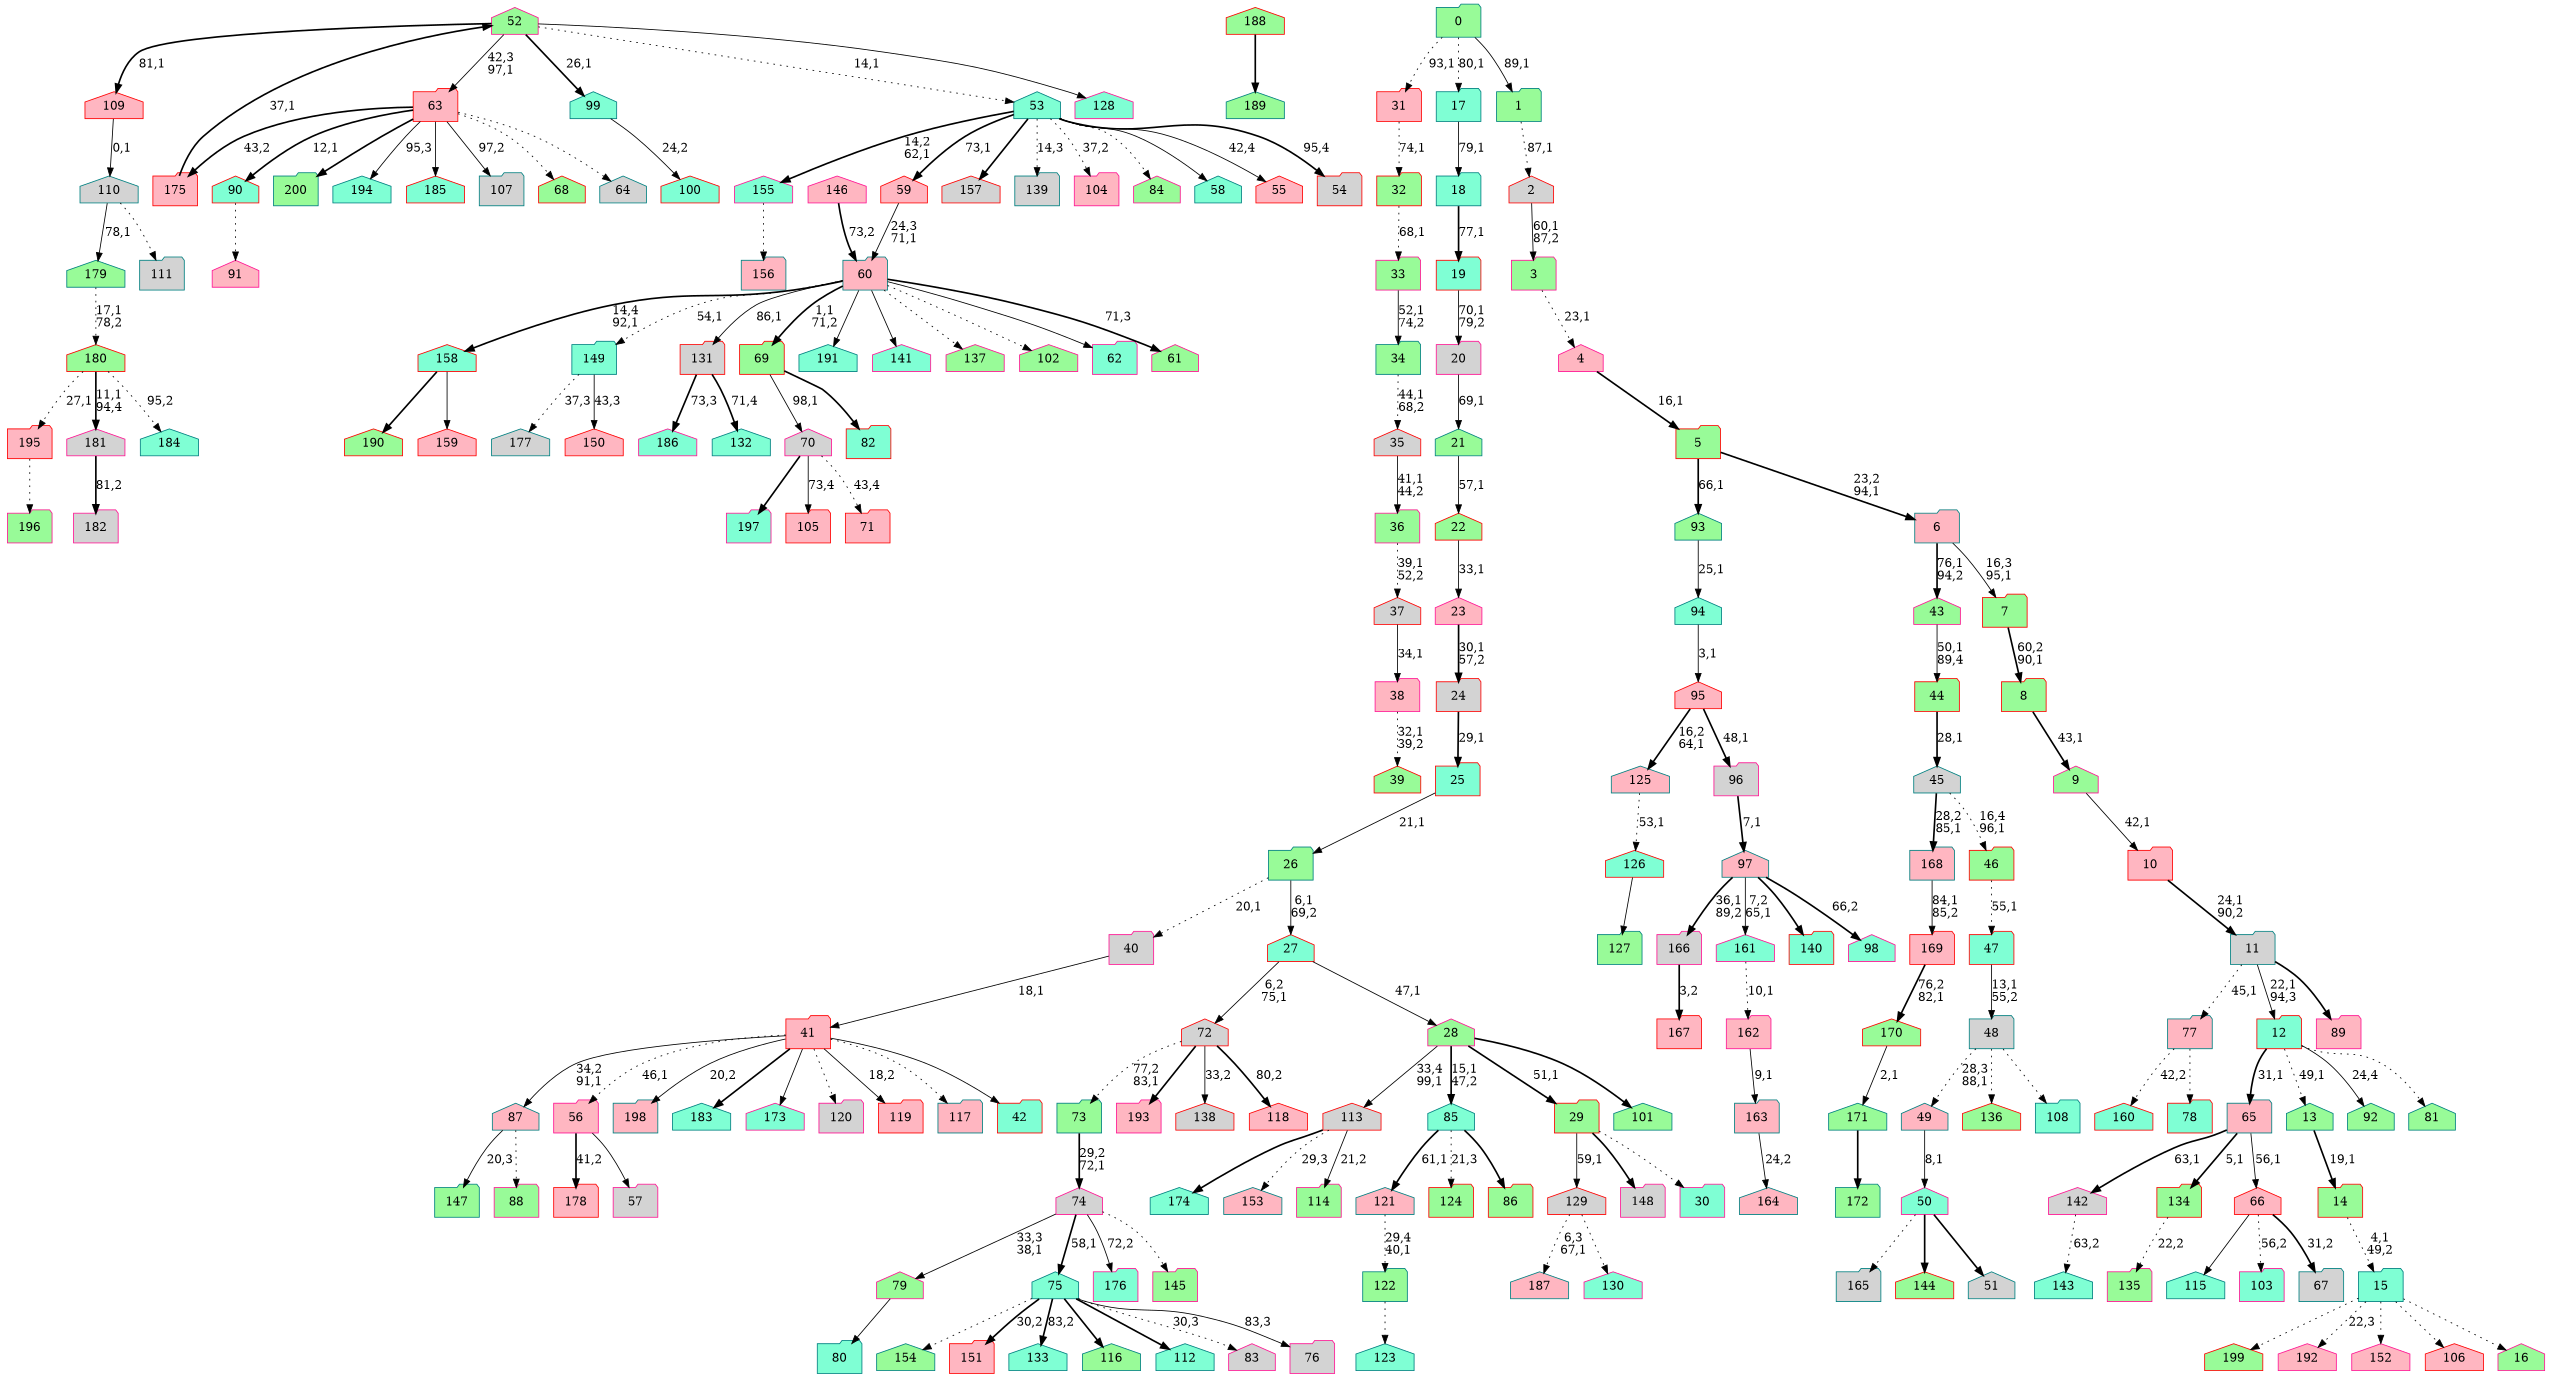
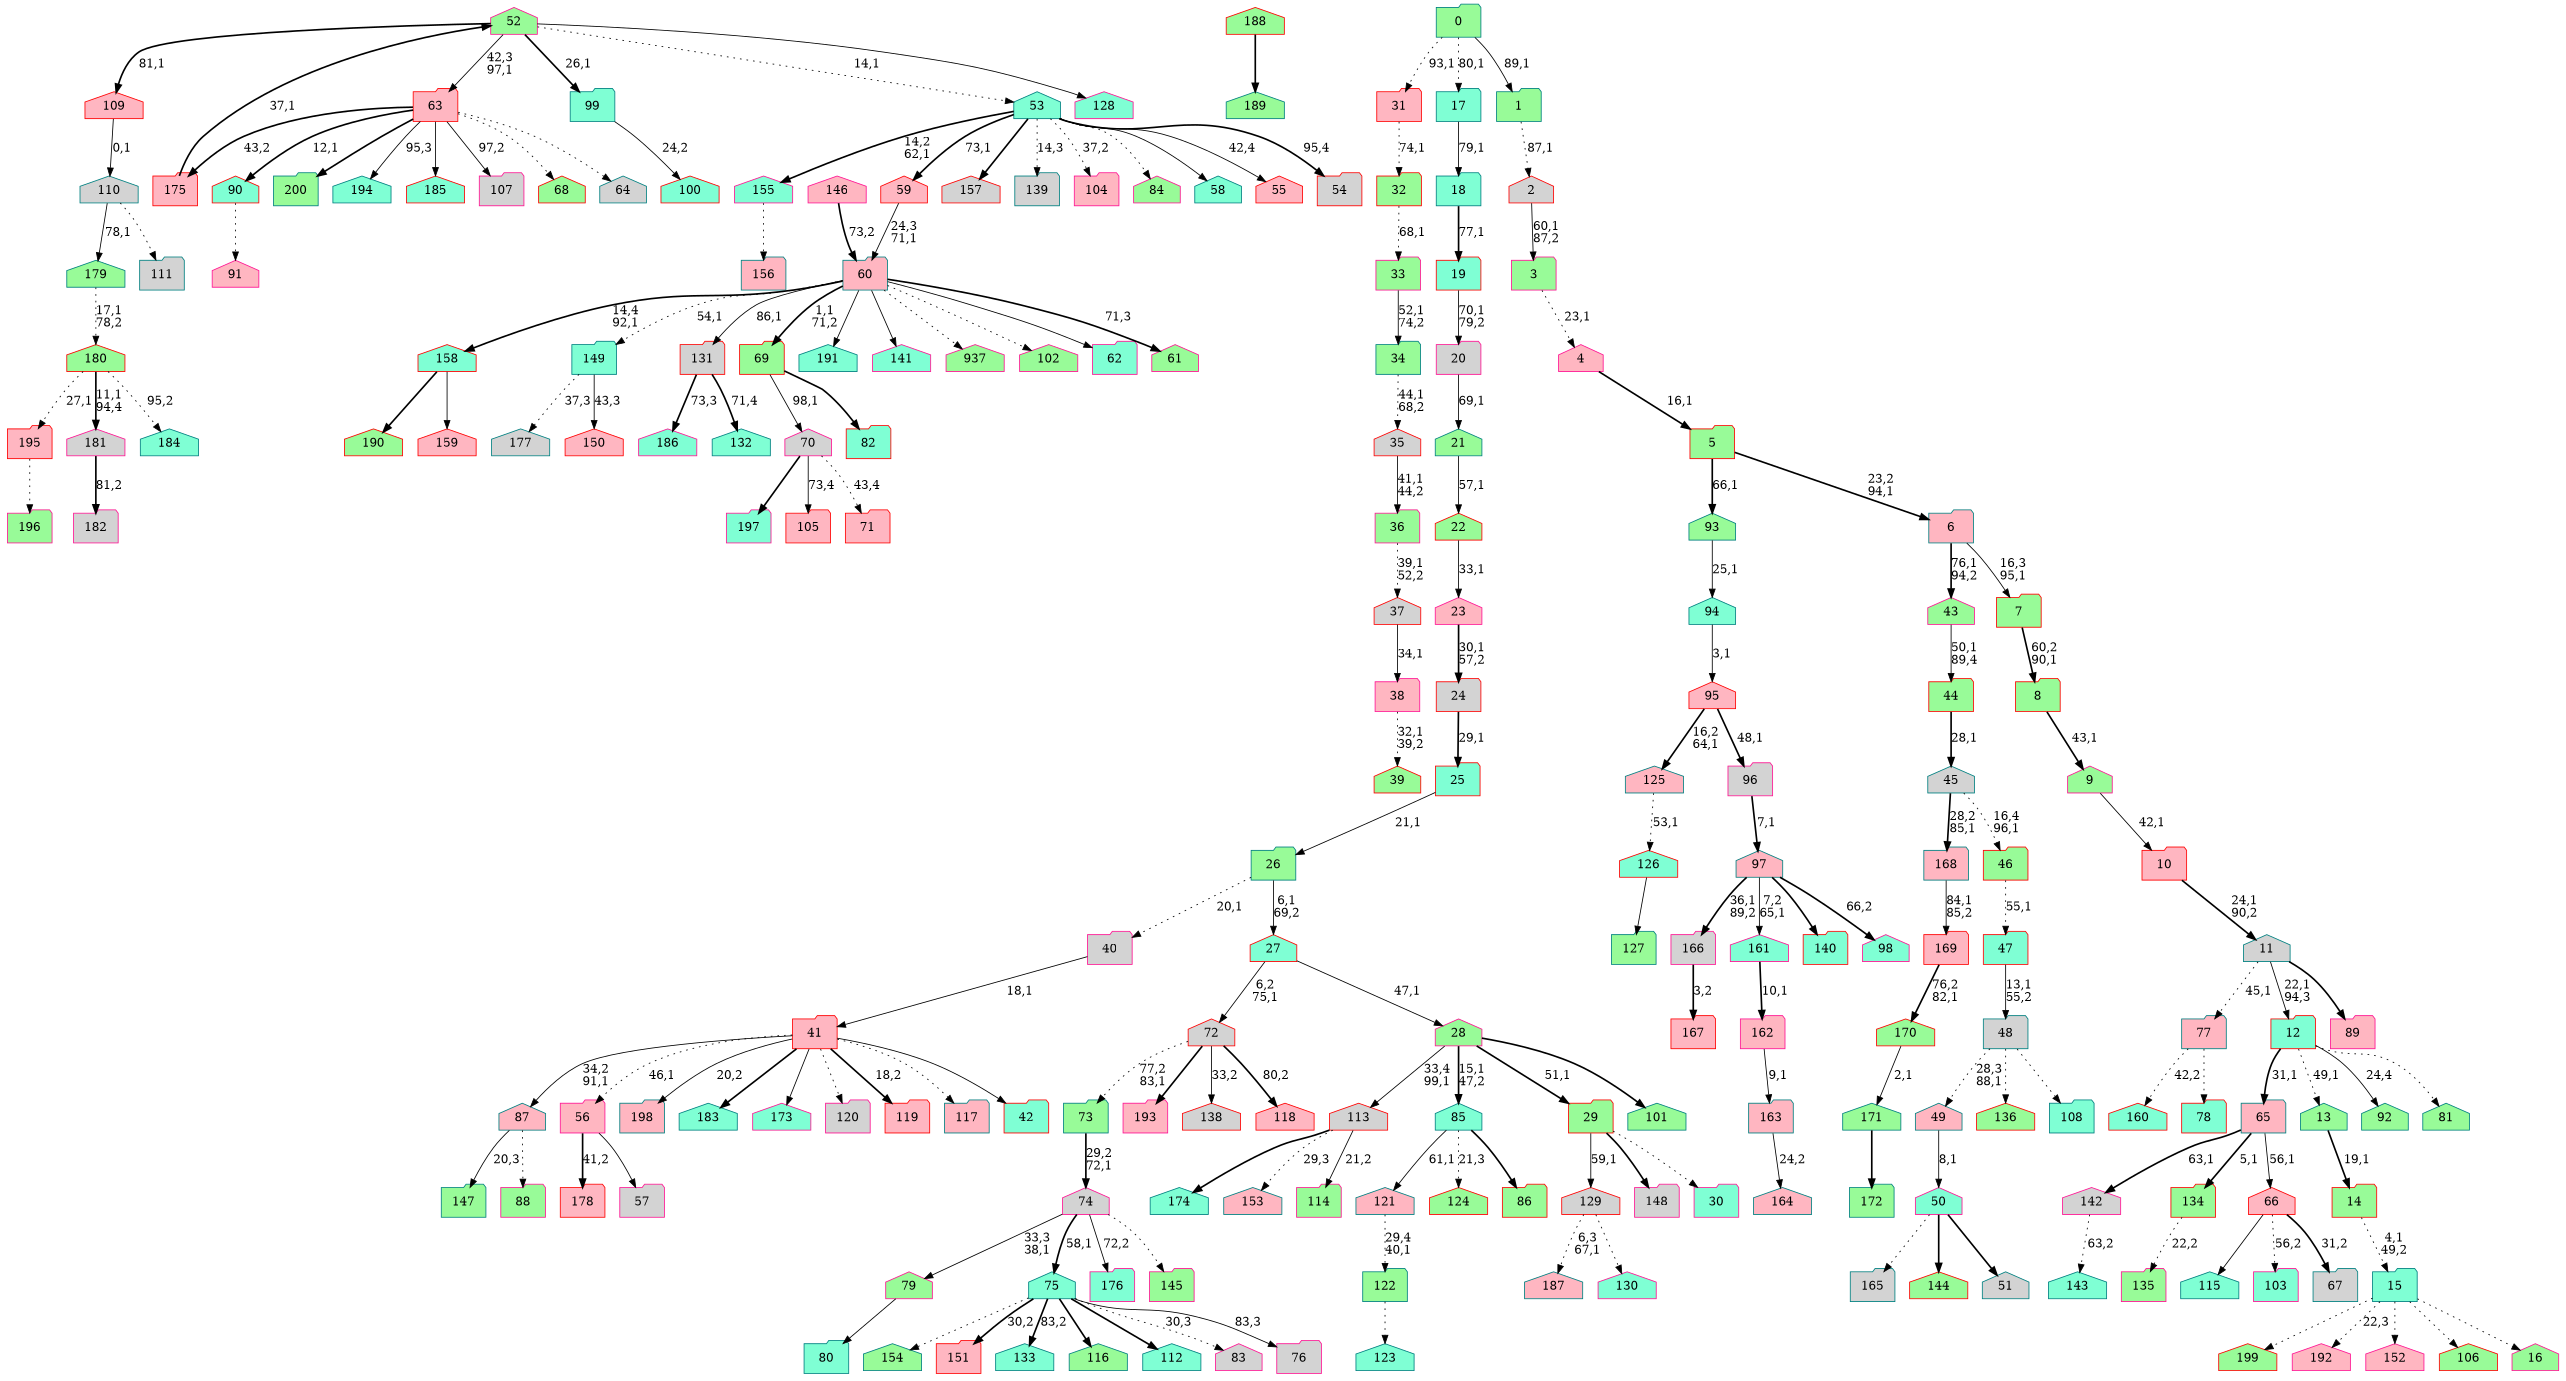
node "99": shape house -> folder
node "107": color teal -> deeppink
node "137": label "137" -> "937"
node "11": shape folder -> house
edge "161" -> "162": style dotted -> bold
edge "41" -> "119": style solid -> bold
edge "85" -> "121": style bold -> solid
node "124": shape folder -> house
node "106": fillcolor lightpink -> palegreen
